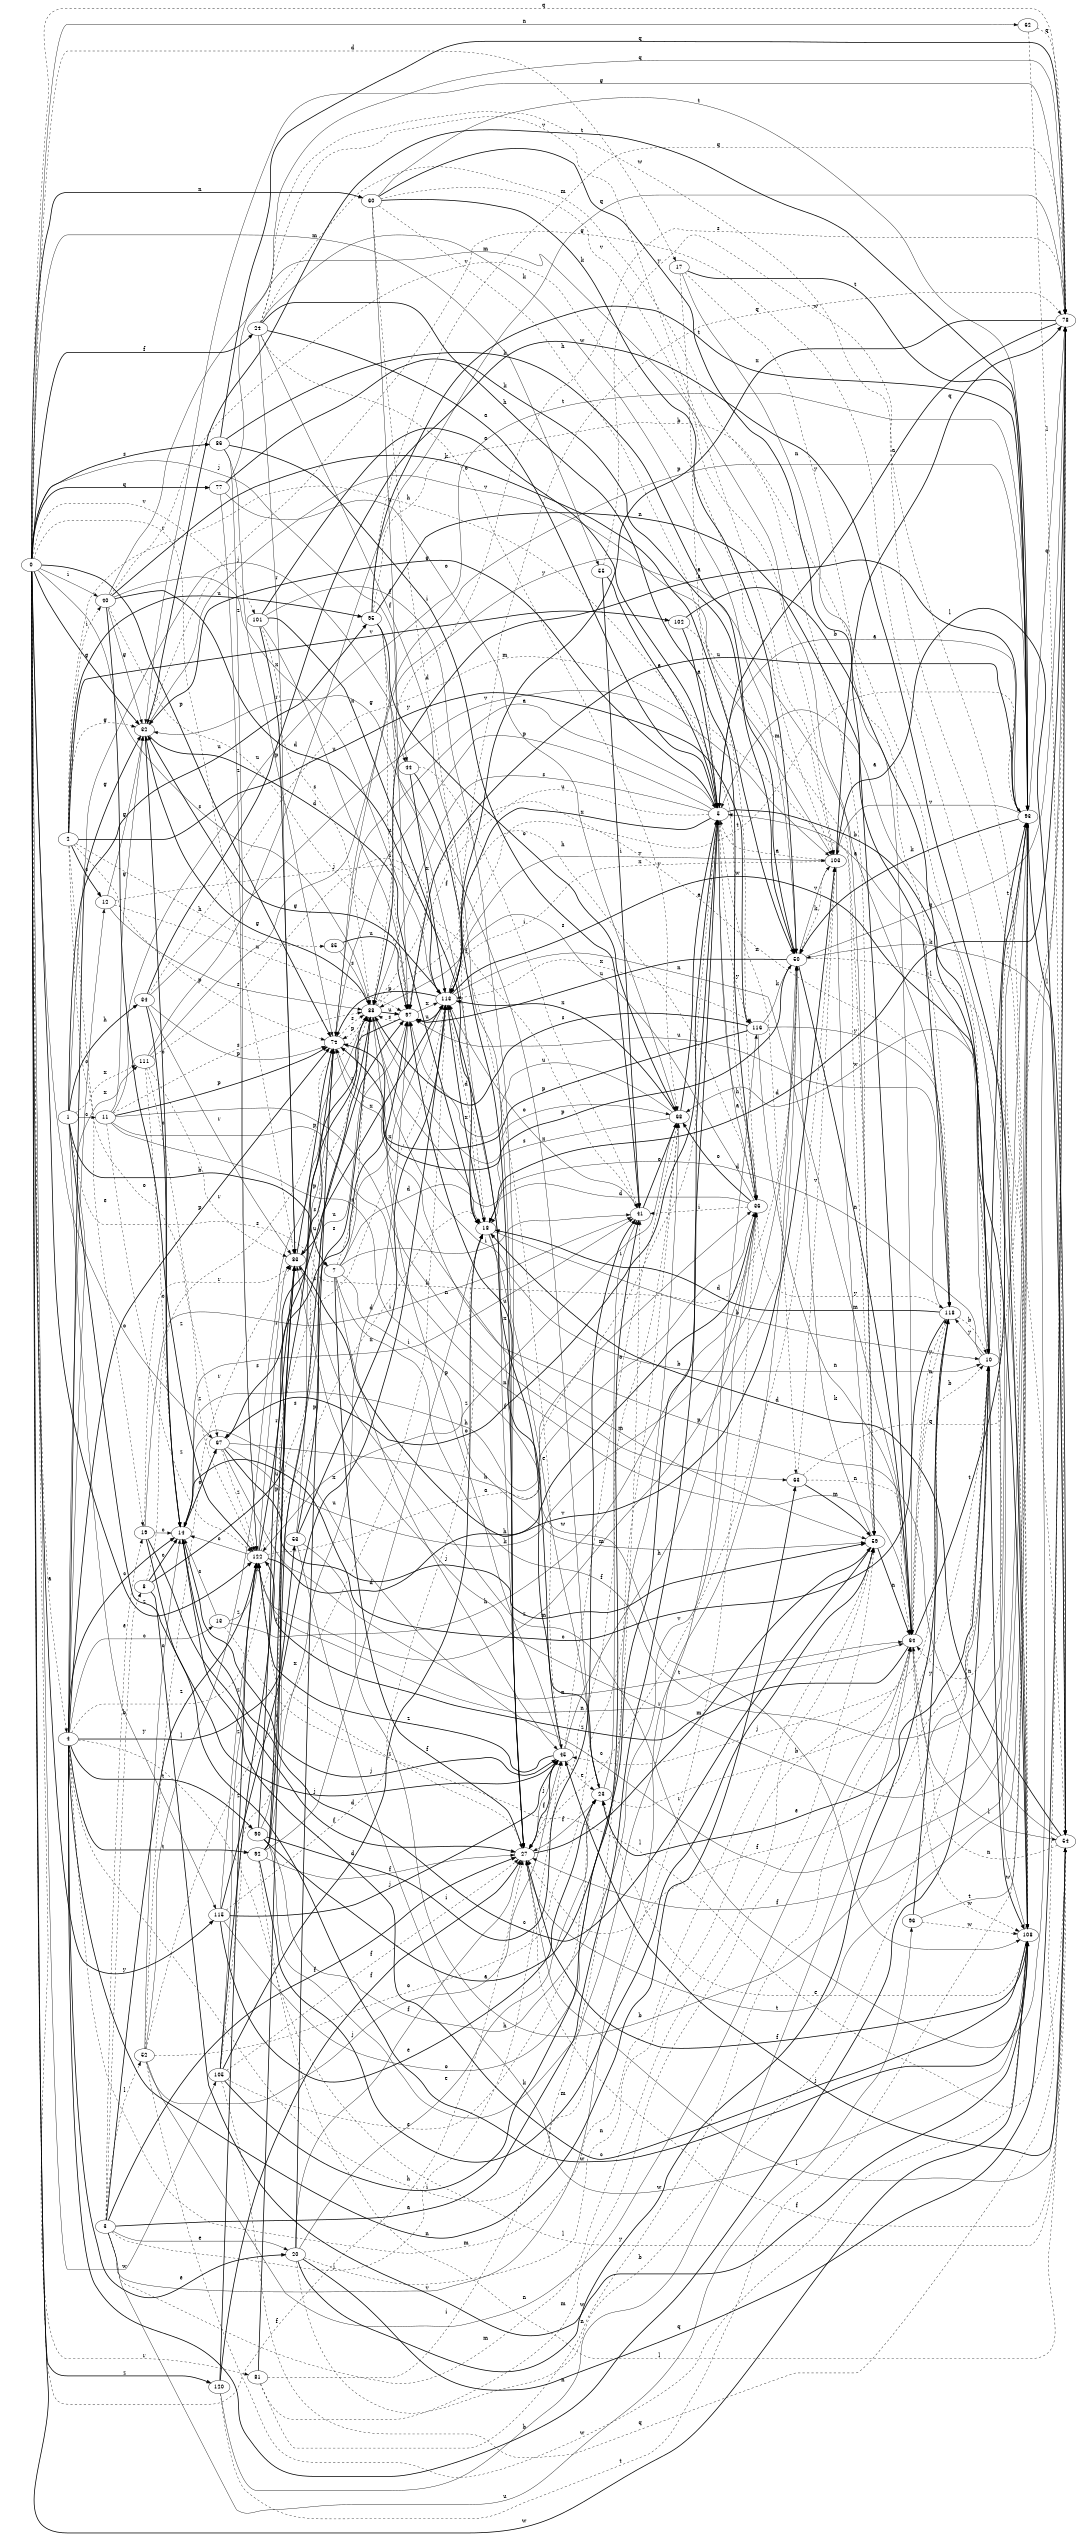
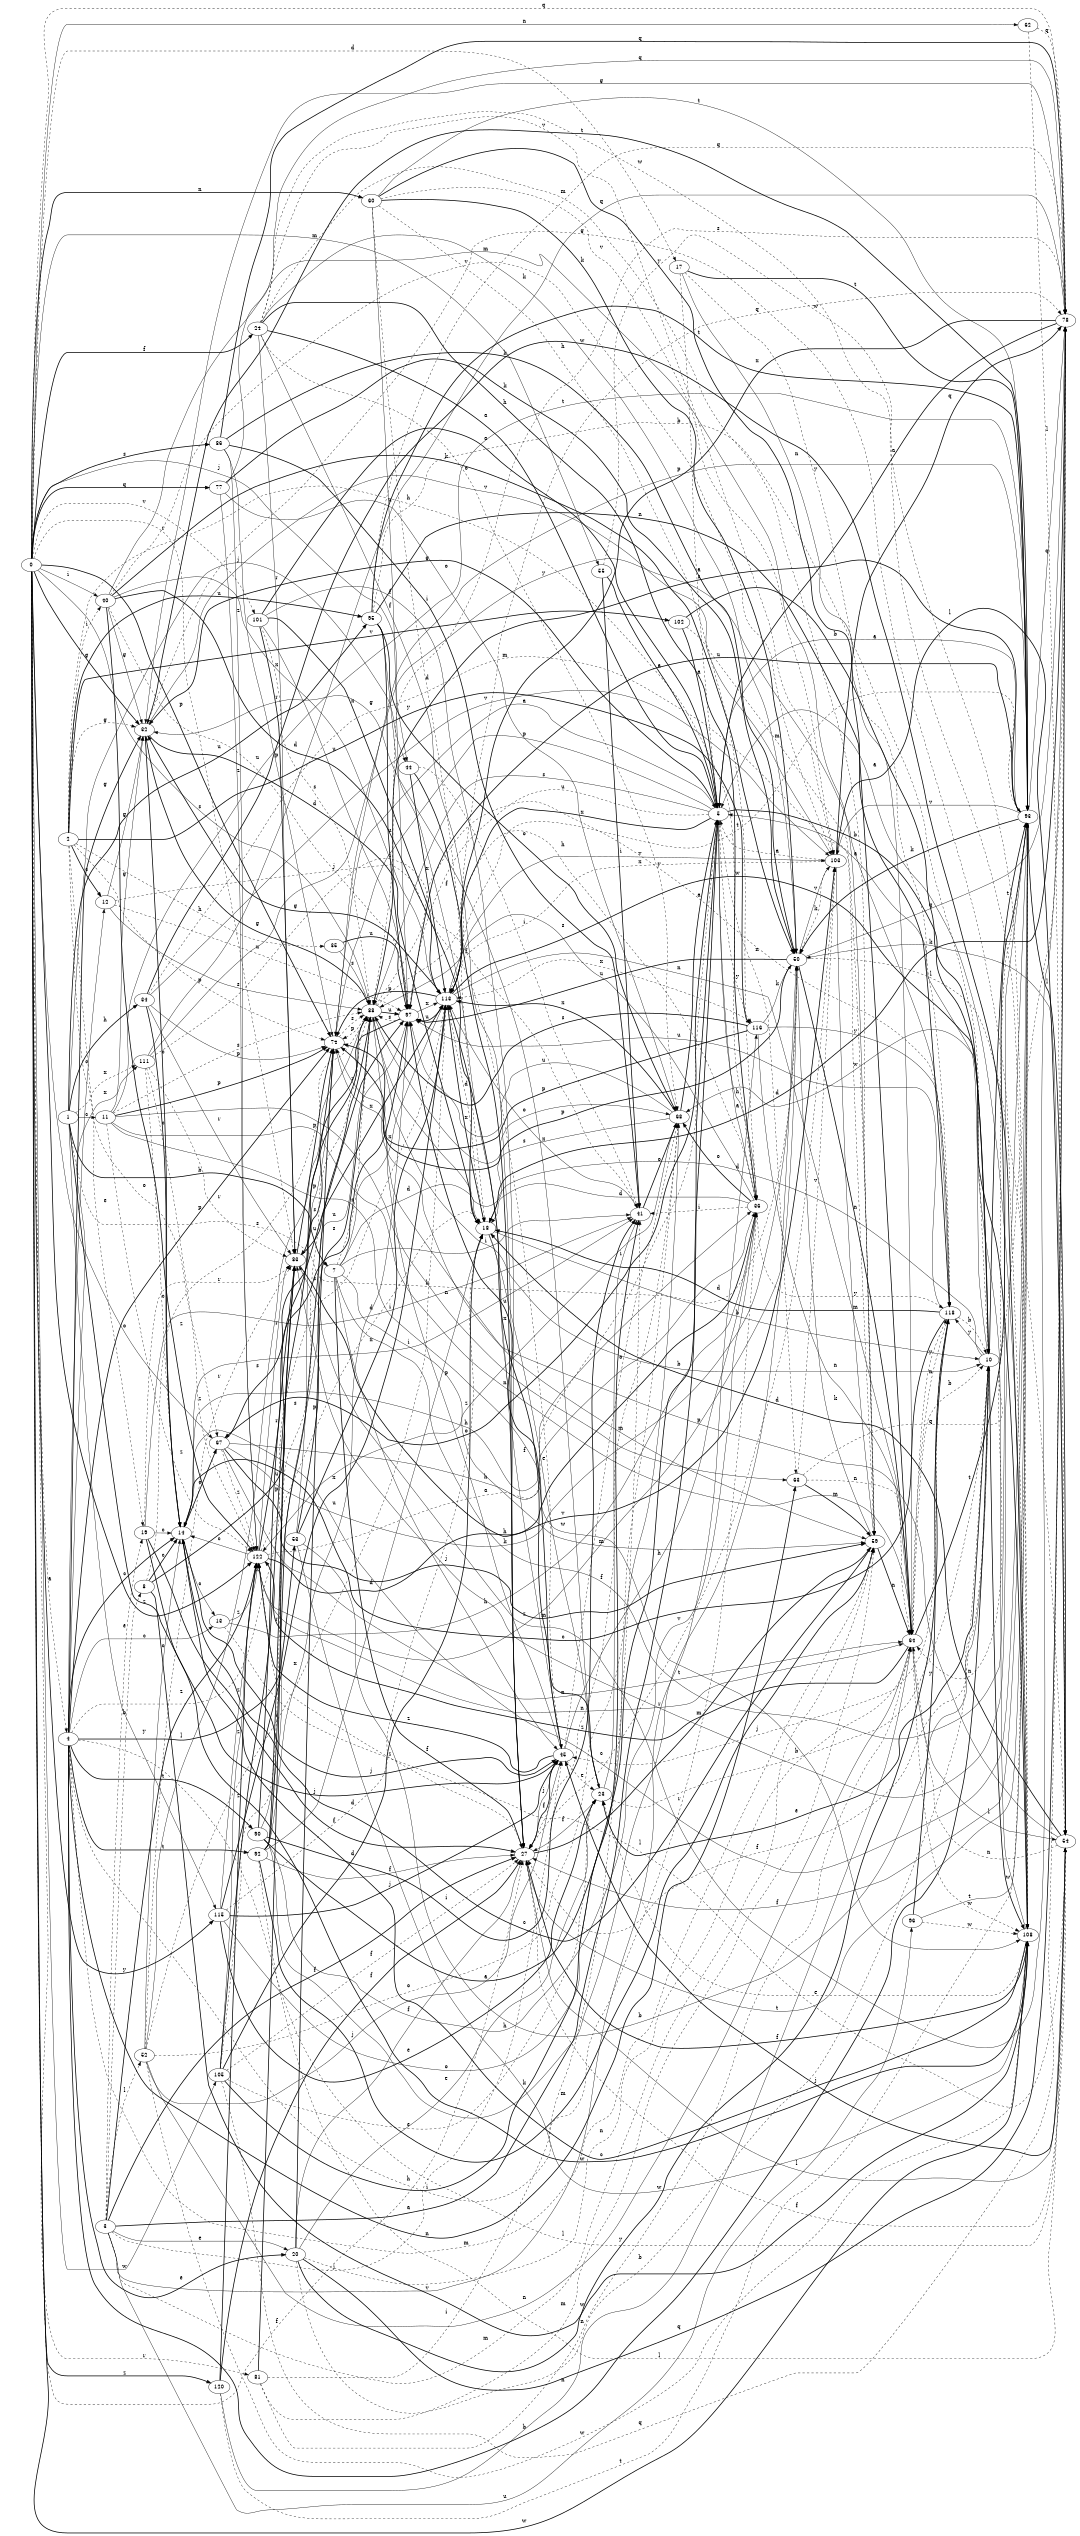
edge "95" -> "97": style dashed -> bold
edge "18" -> "27": now "18" -> "45"
edge "13" -> "14": reversed
